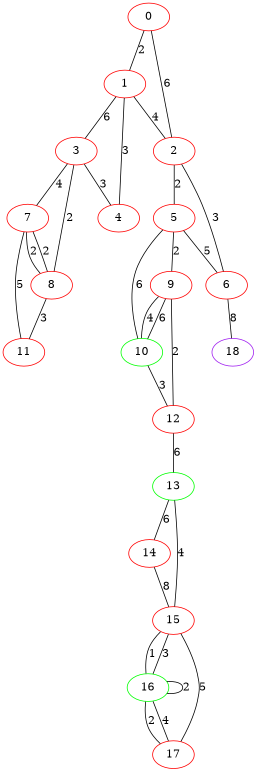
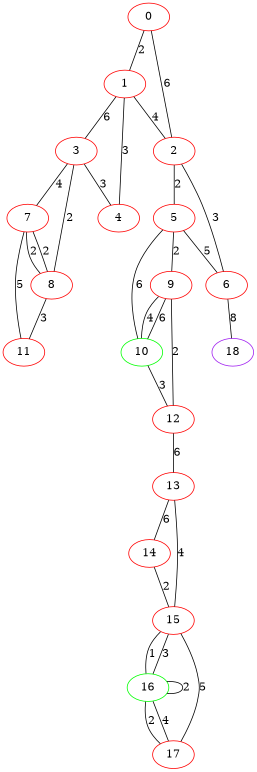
node "13": color green -> red
edge "14" -- "15": label "8" -> "2"
